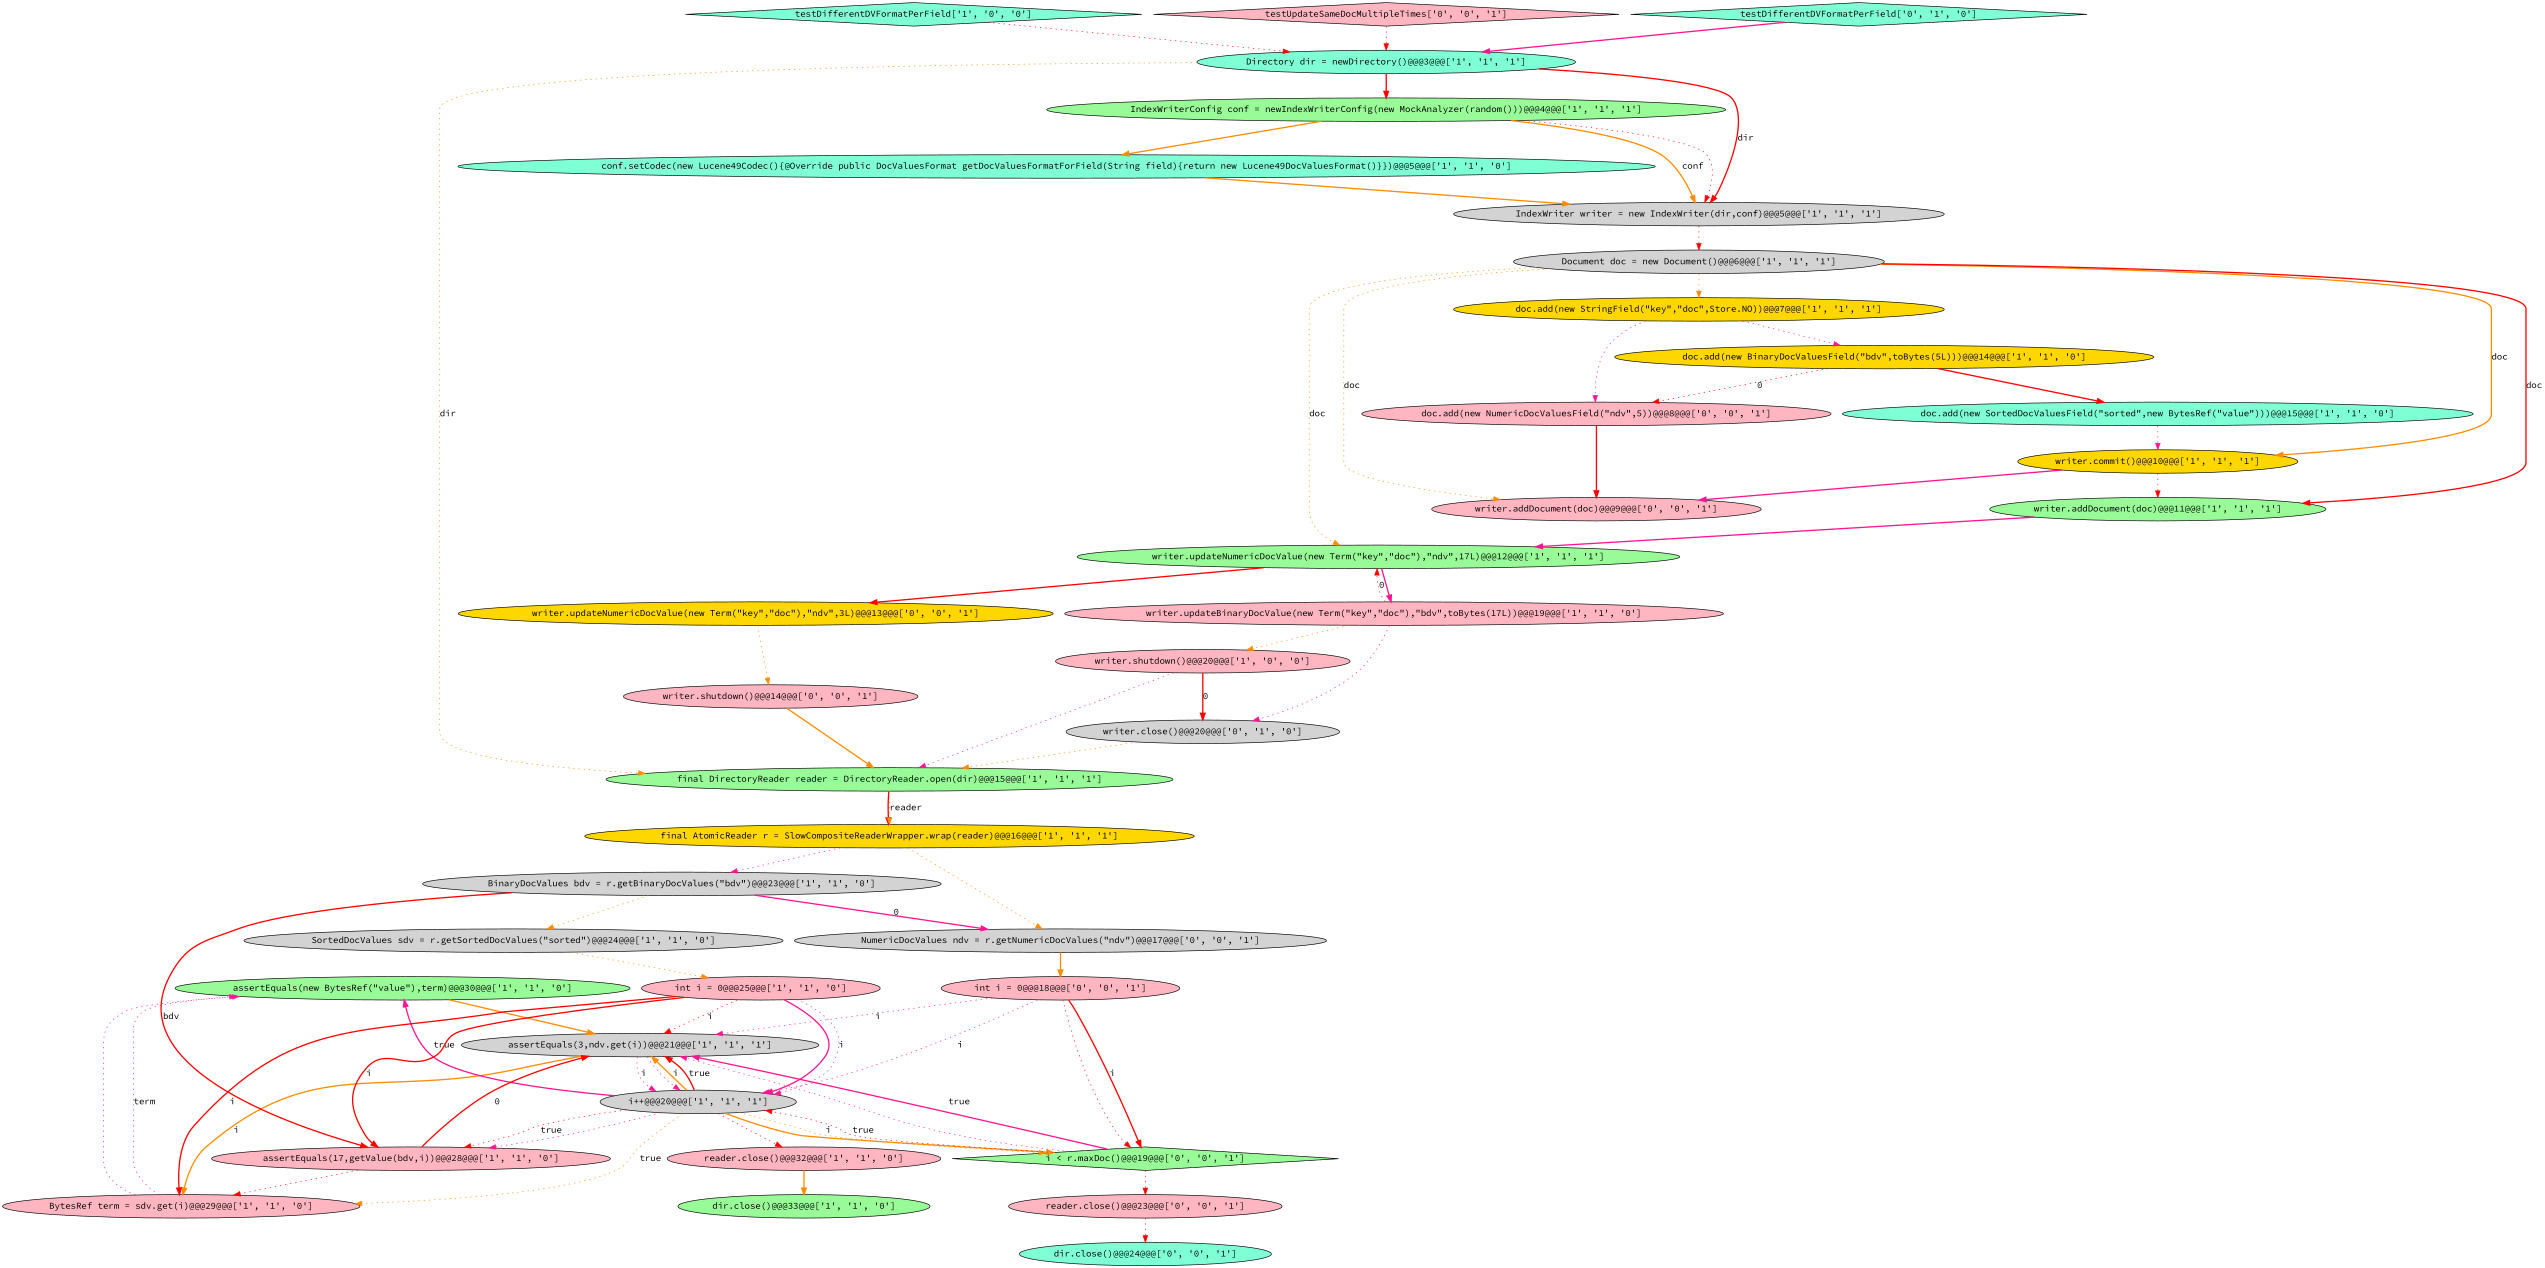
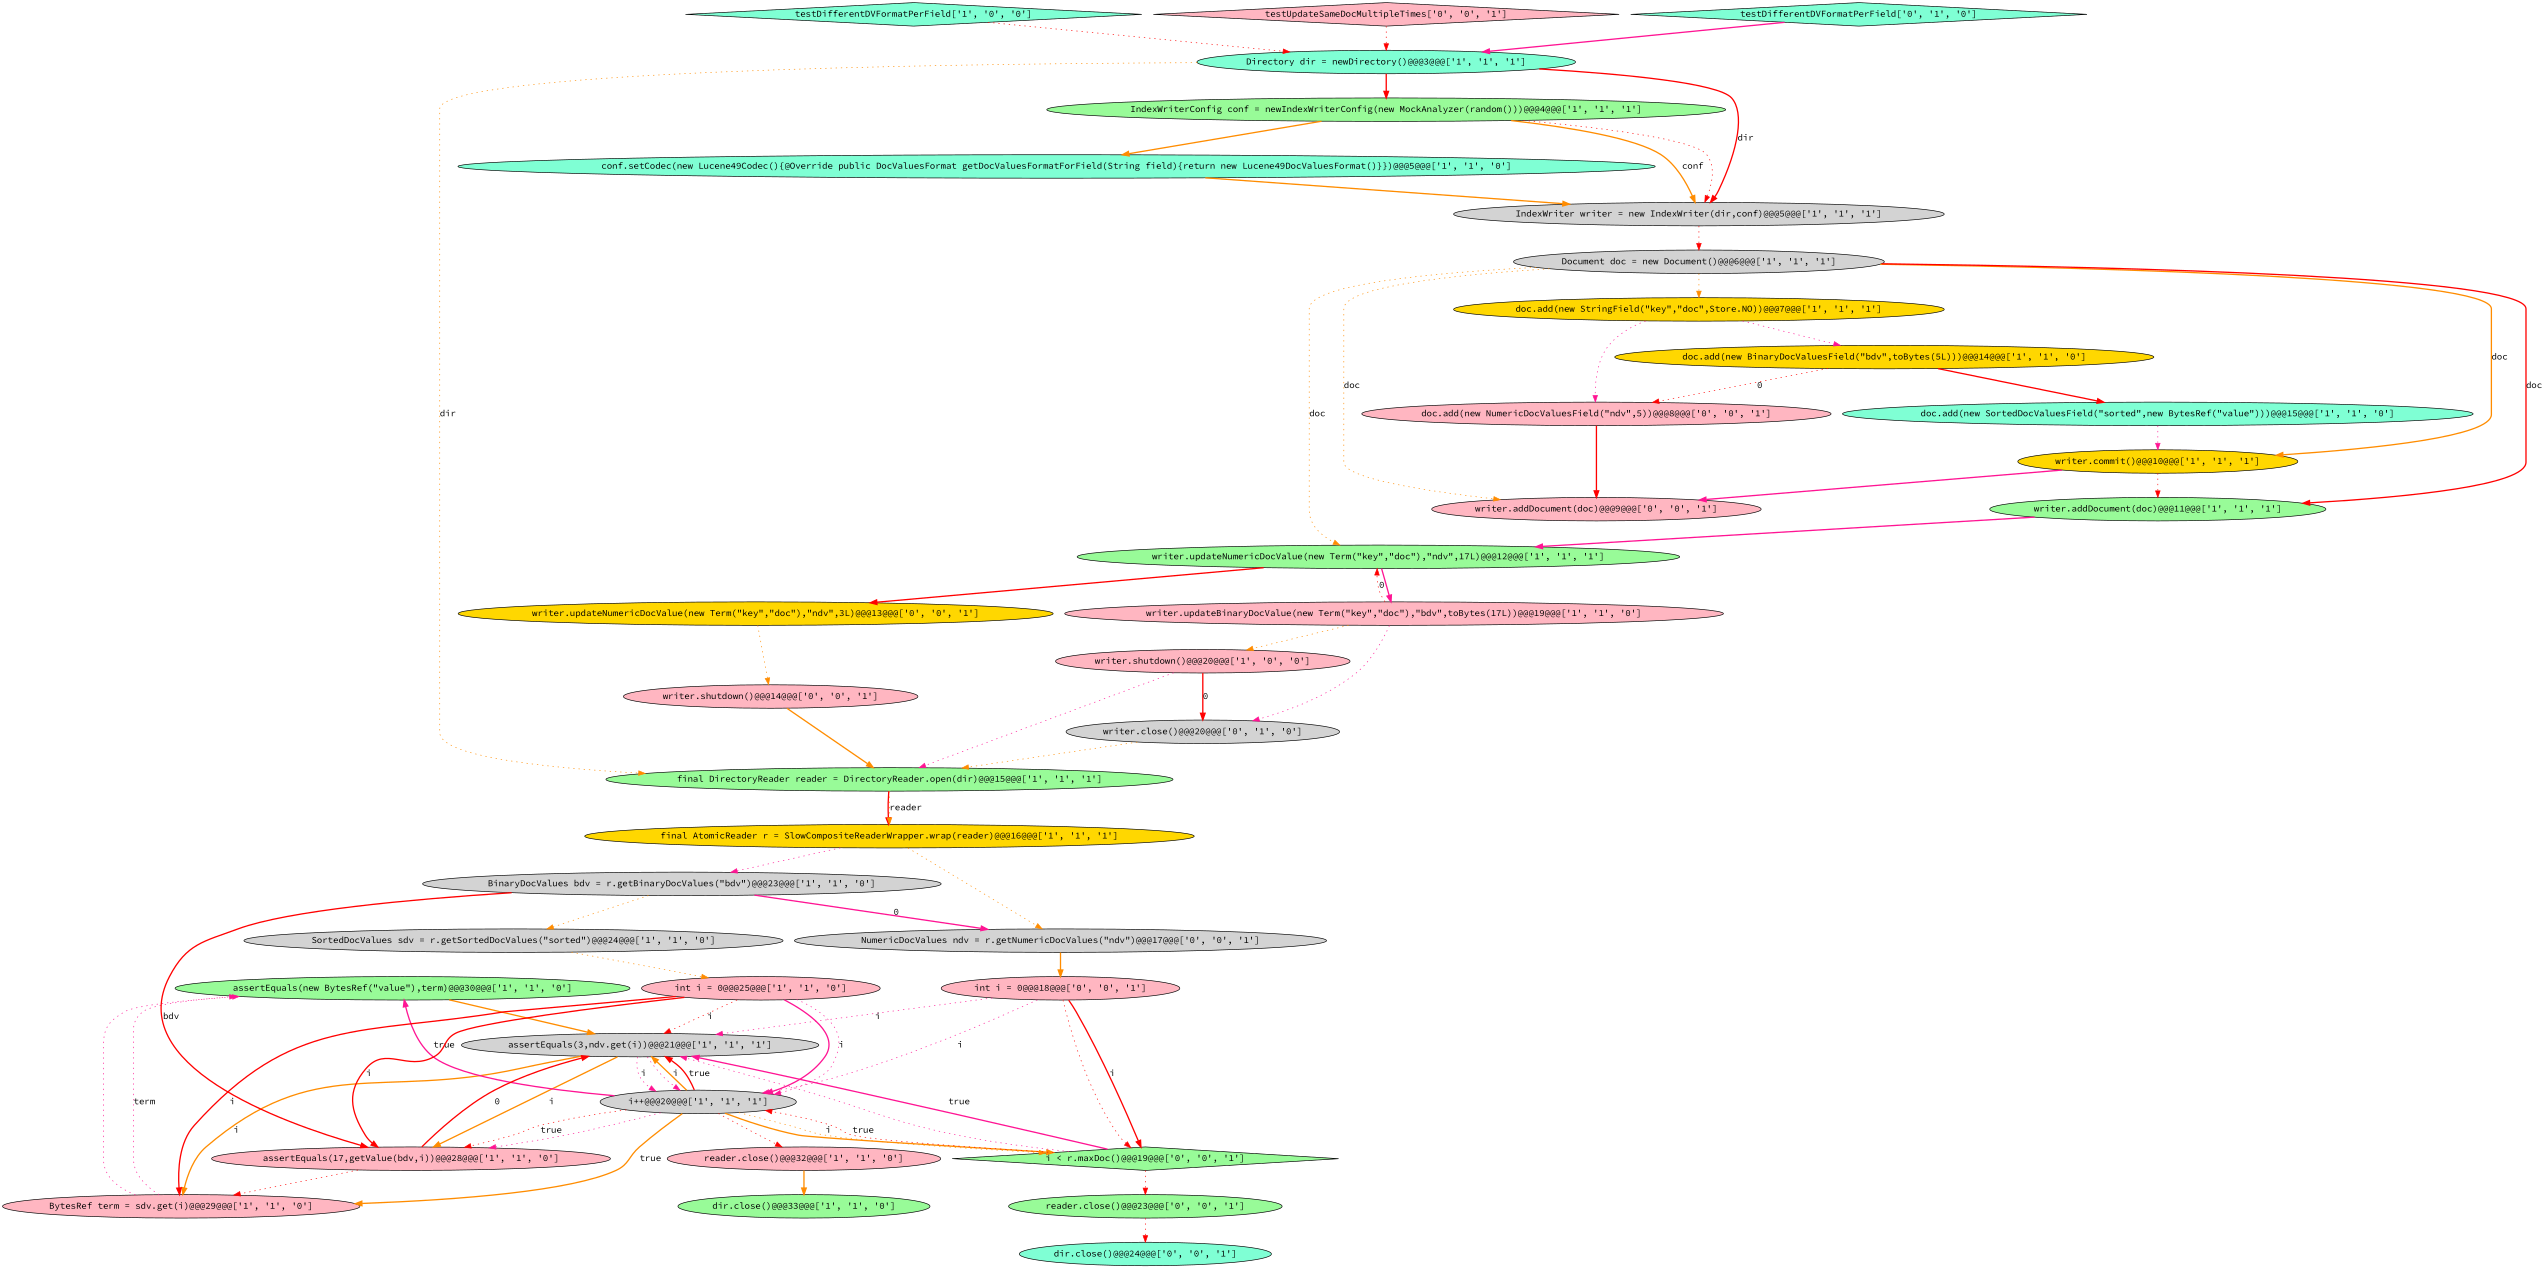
edge "assertEquals(3,ndv.get(i))@@@21@@@['1', '1', '1']" -> "assertEquals(17,getValue(bdv,i))@@@28@@@['1', '1', '0']": added, label "i"
edge "i++@@@20@@@['1', '1', '1']" -> "BytesRef term = sdv.get(i)@@@29@@@['1', '1', '0']": style dotted -> bold
node "reader.close()@@@23@@@['0', '0', '1']": fillcolor lightpink -> palegreen
